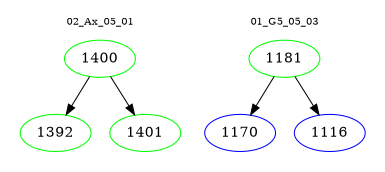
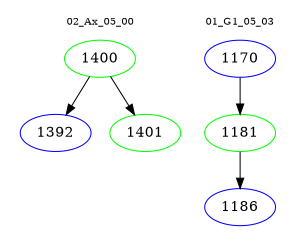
cluster "02_Ax_05_01": label "02_Ax_05_01" -> "02_Ax_05_00"
cluster "01_G5_05_03": label "01_G5_05_03" -> "01_G1_05_03"
edge "1181" -> "1170": reversed
node "1392": color green -> blue
node "1116": label "1116" -> "1186"
